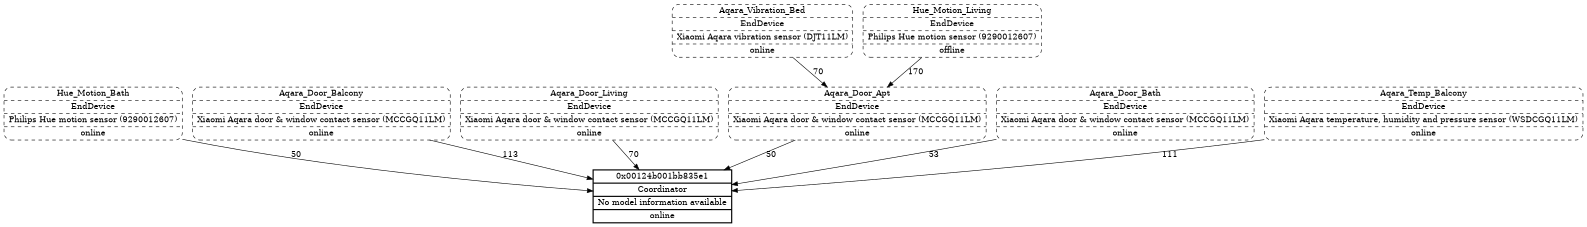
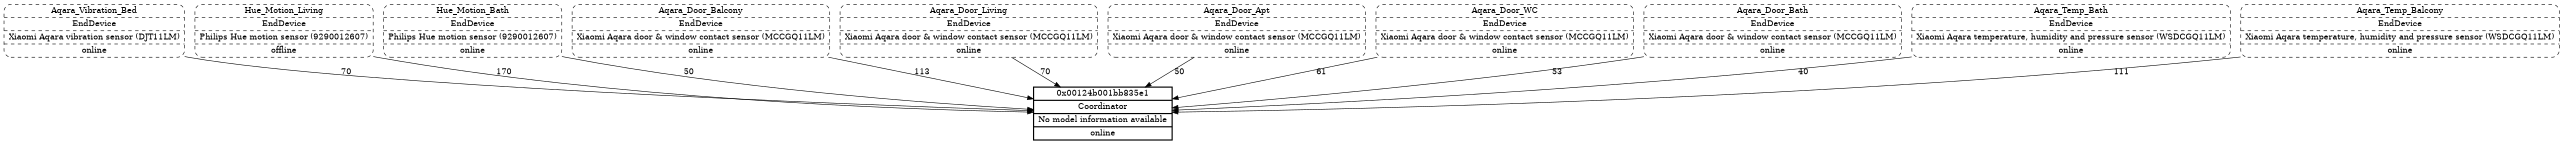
node "Aqara_Door_WC": added
node "Aqara_Temp_Bath": added
edge "Aqara_Vibration_Bed" -> "Aqara_Door_Apt": now "Aqara_Vibration_Bed" -> "0x00124b001bb835e1"
edge "Hue_Motion_Living" -> "Aqara_Door_Apt": now "Hue_Motion_Living" -> "0x00124b001bb835e1"
